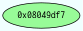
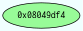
node "0x08049df7": label "0x08049df7" -> "0x08049df4"
